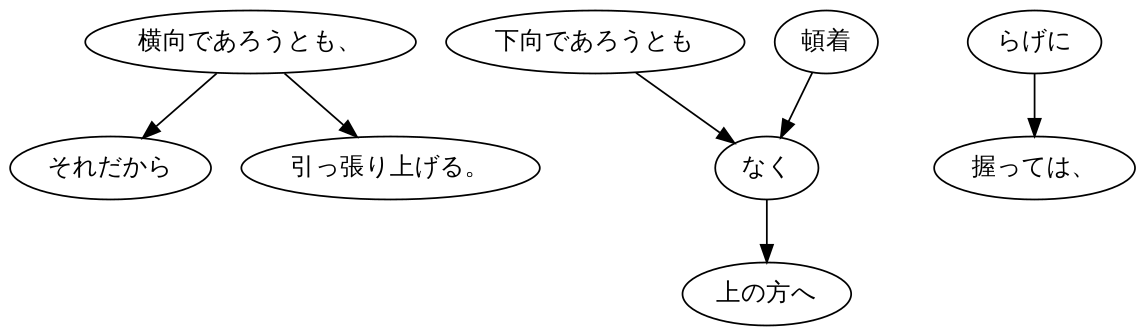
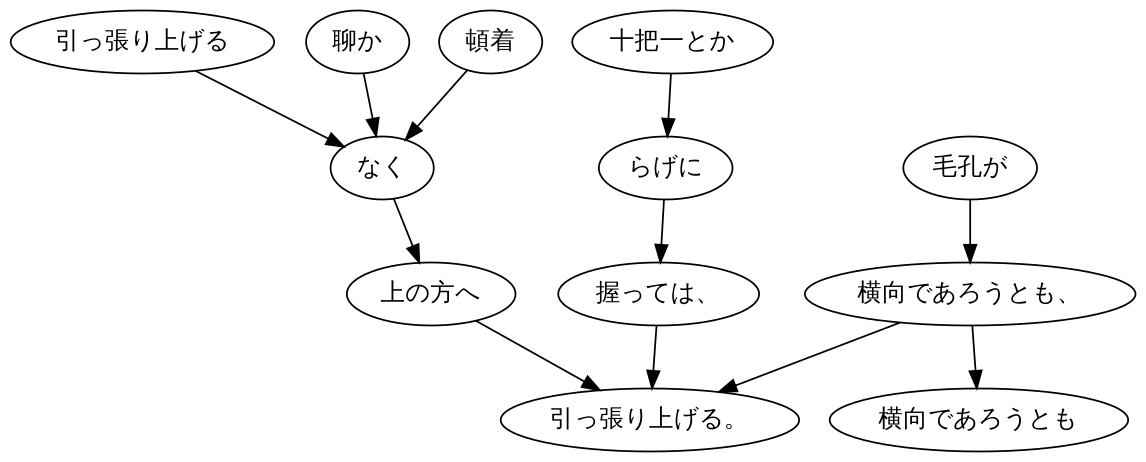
node "聊か": added
node "下向であろうとも": label "下向であろうとも" -> "引っ張り上げる"
node "十把一とか": added
node "それだから": label "それだから" -> "横向であろうとも"
node "毛孔が": added
edge "握っては、" -> "引っ張り上げる。": added
edge "上の方へ" -> "引っ張り上げる。": added
